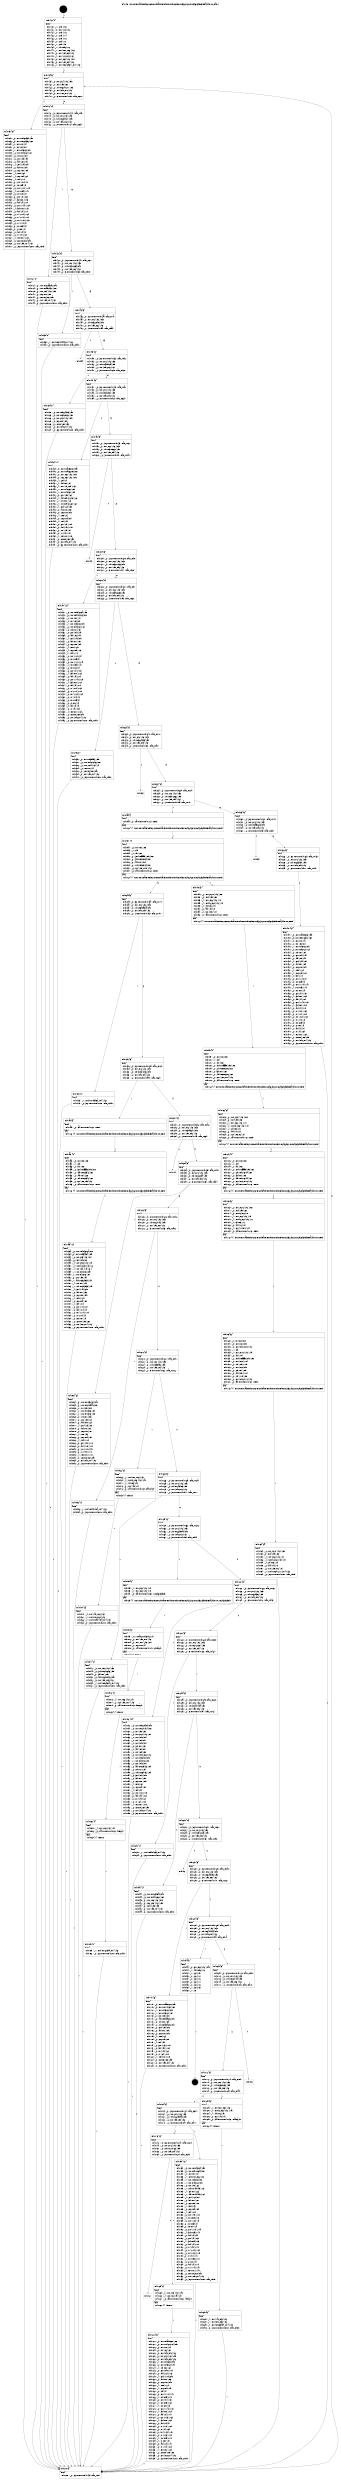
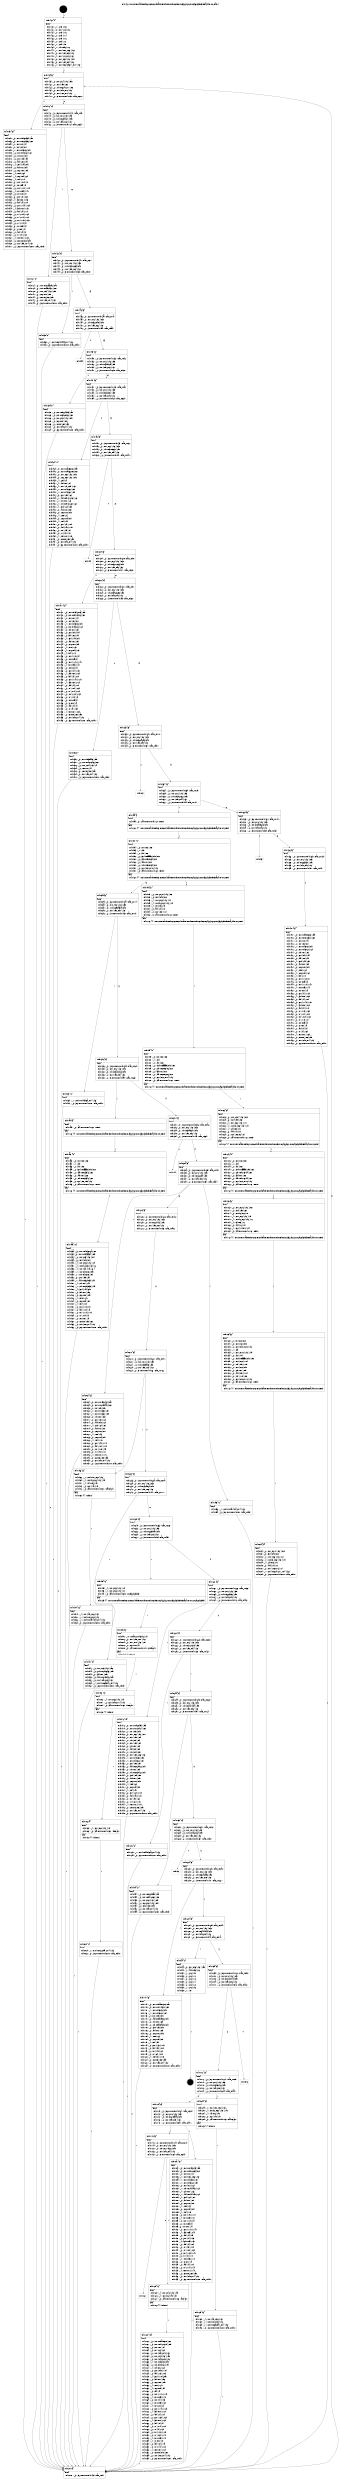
edge "0x401603 [25]" -> "0x401de3 [12]": now "0x4015ea [25]" -> "0x401de3 [12]"
